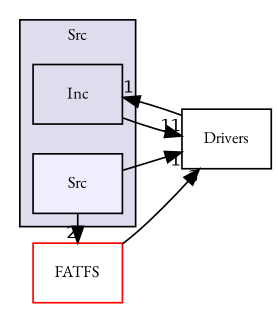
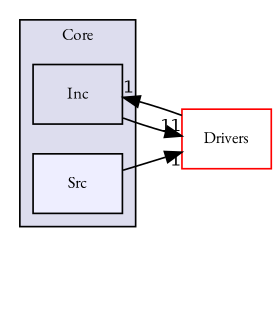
cluster "Src": label "Src" -> "Core"
node "Drivers": color black -> red
node "FATFS": removed
